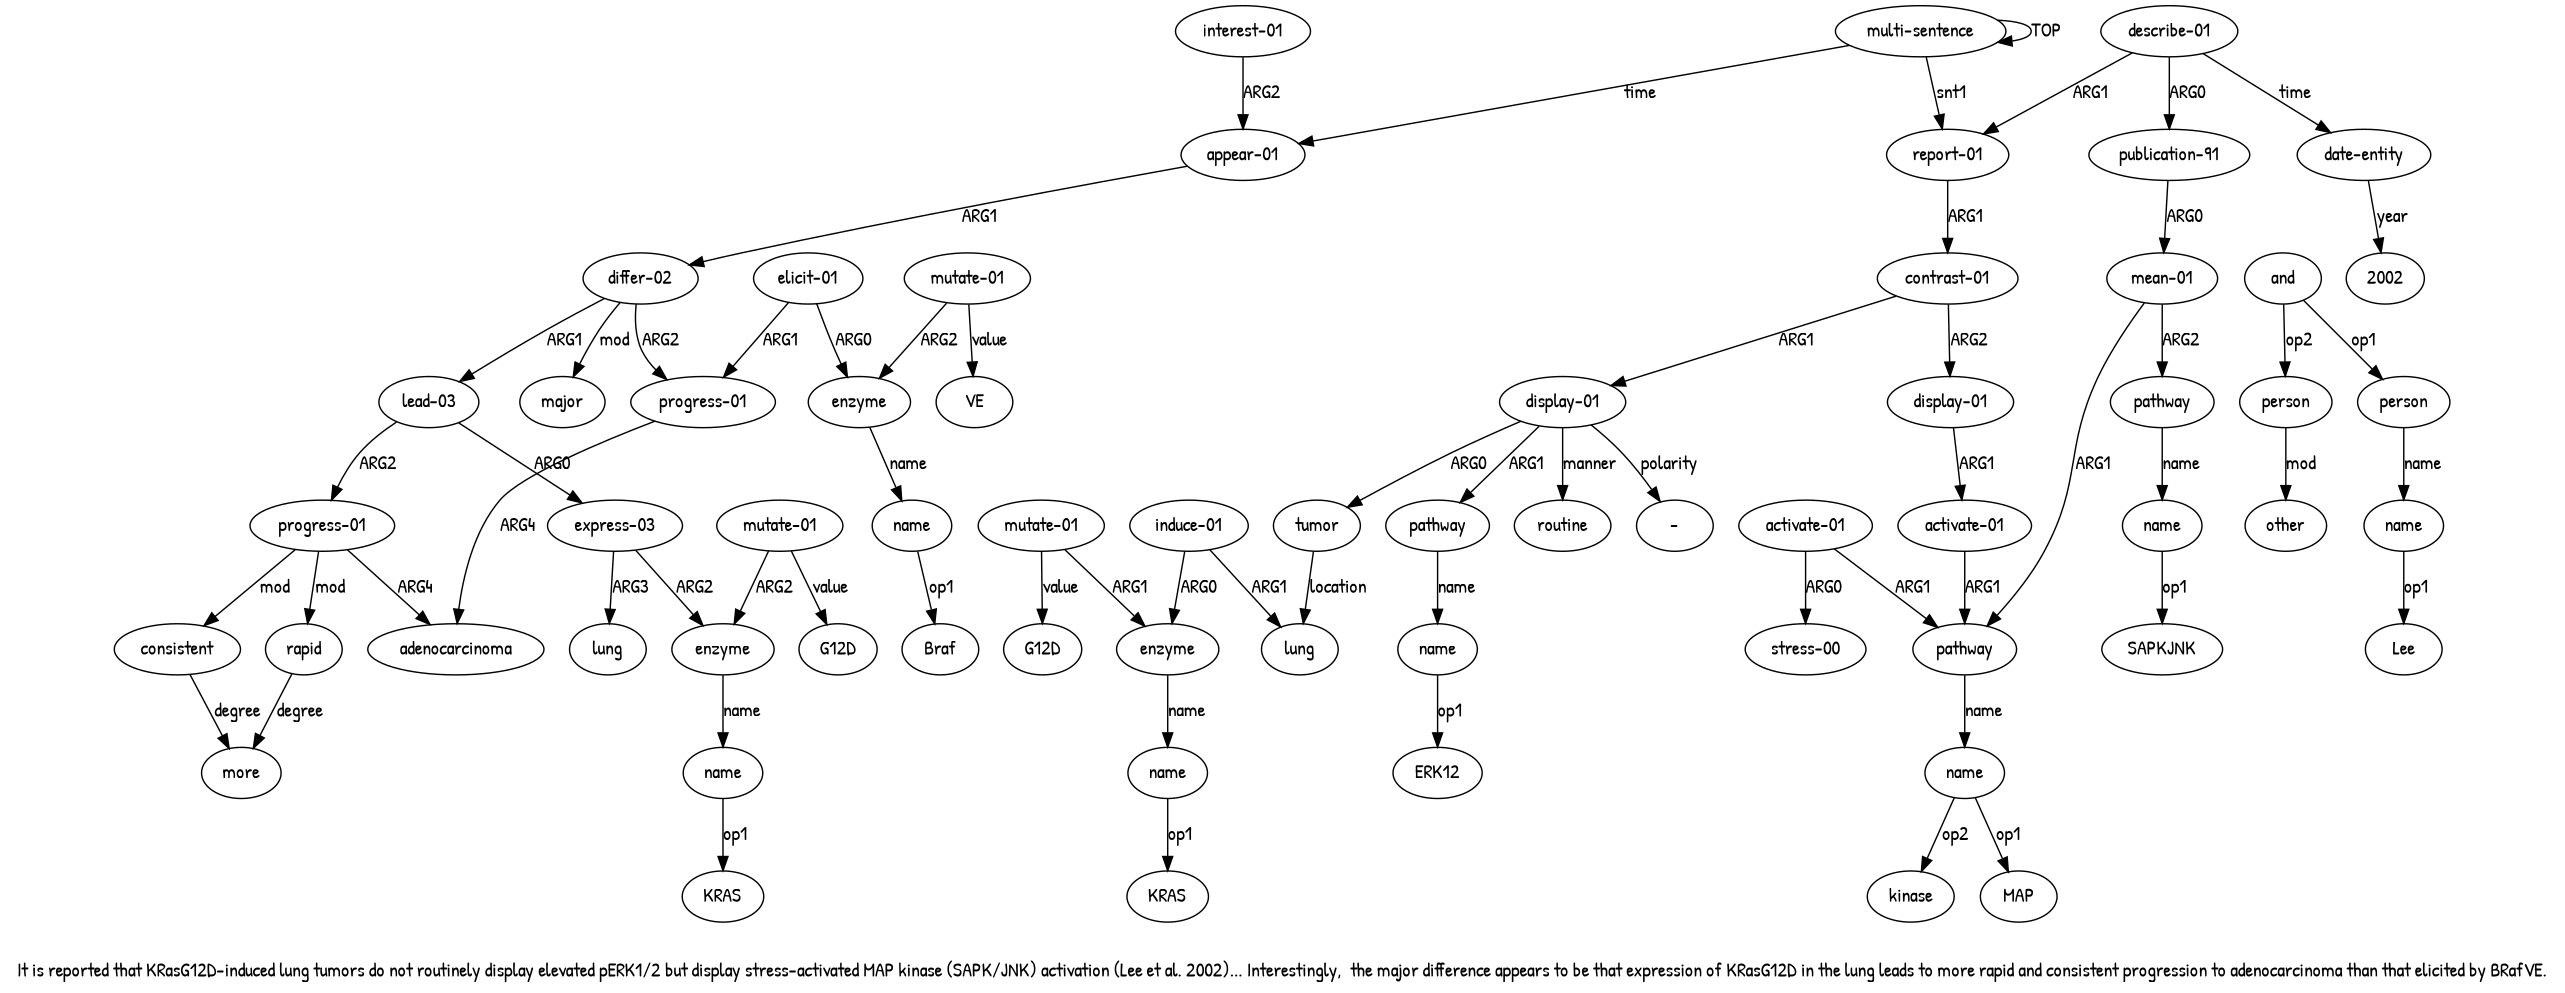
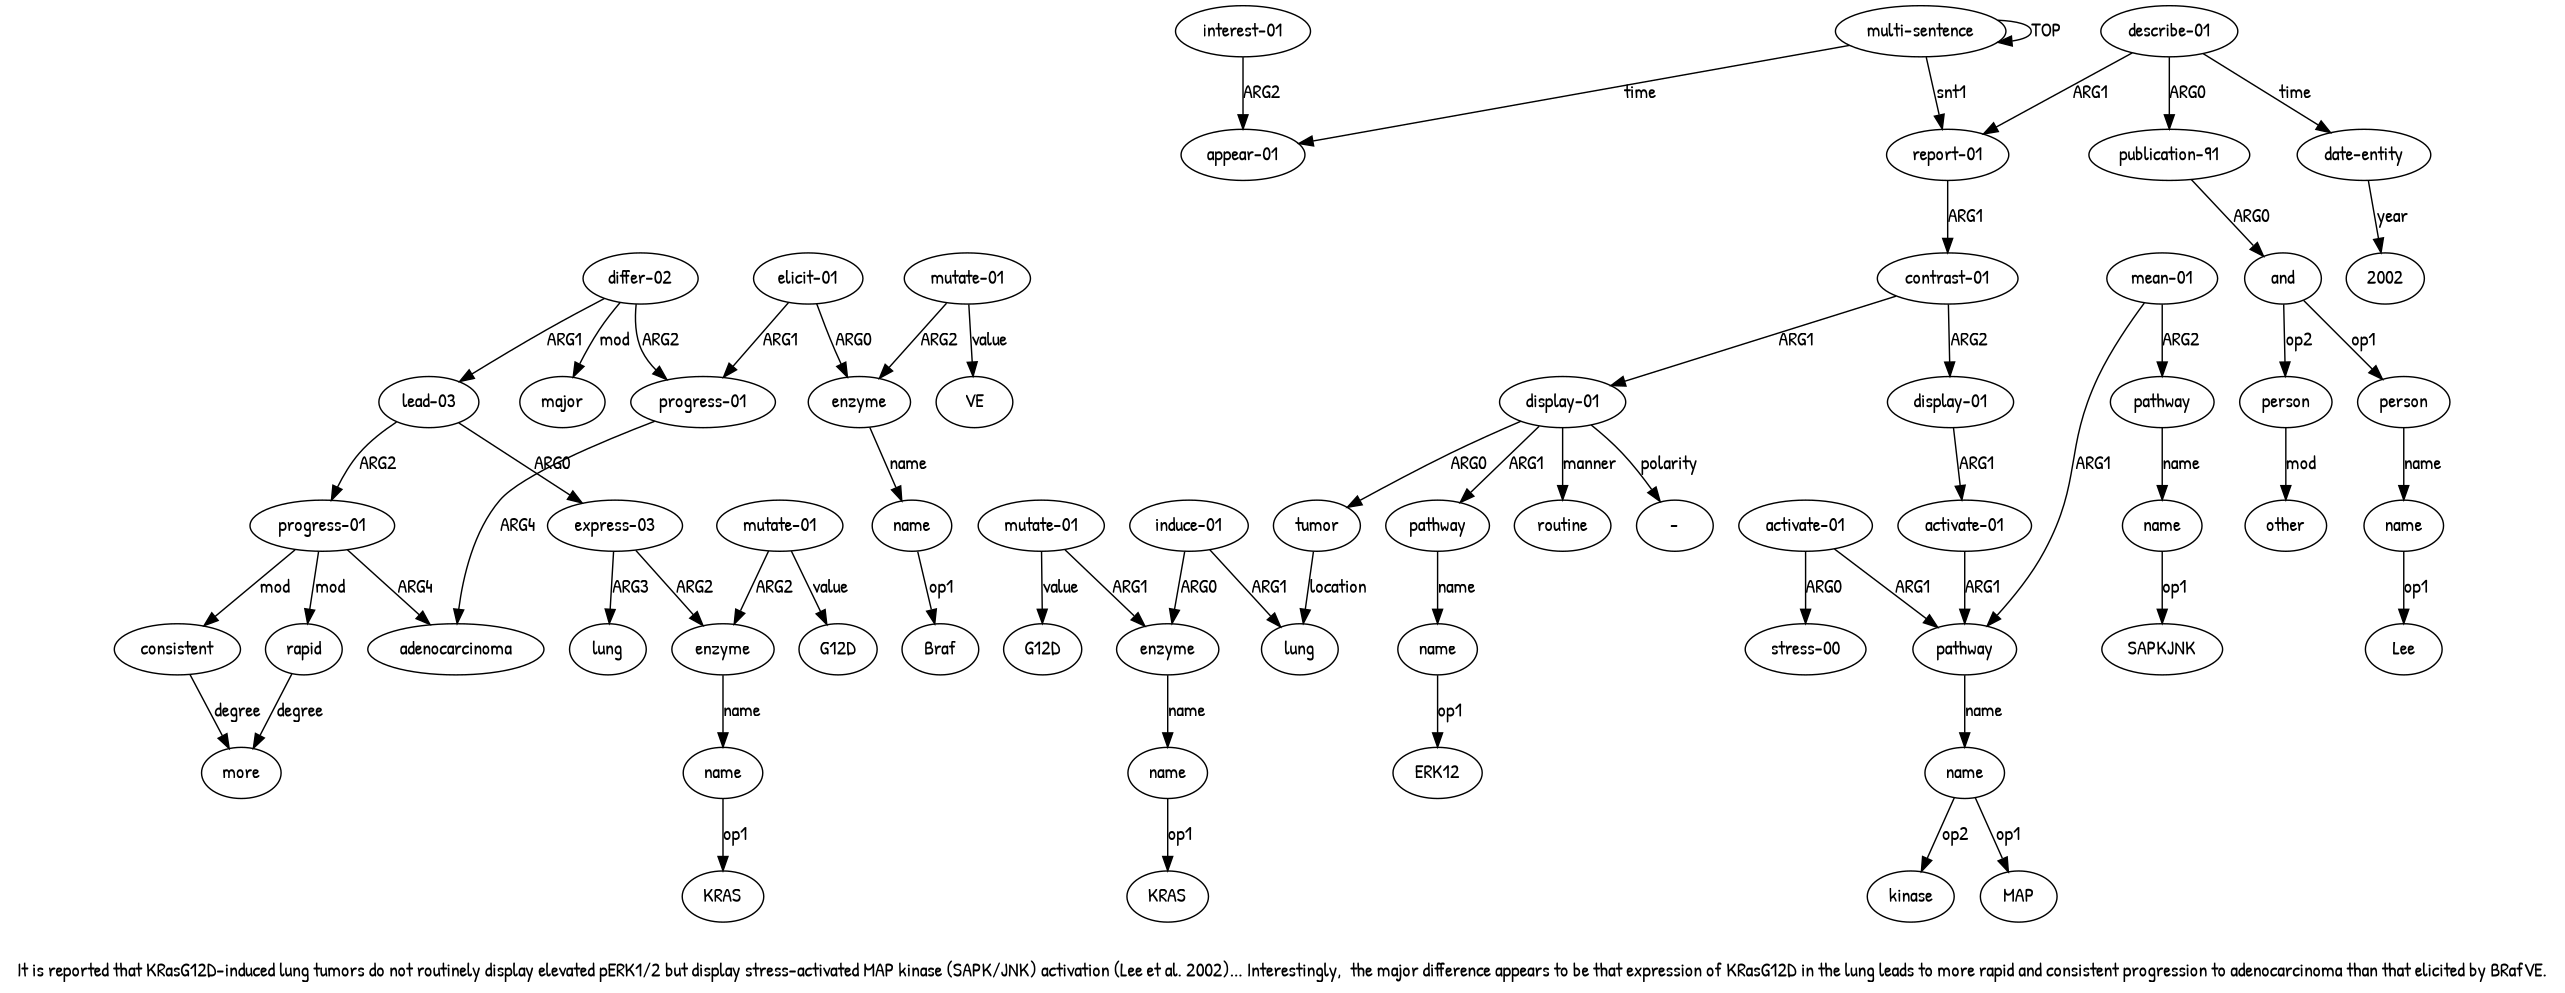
edge "publication-91" -> "mean-01": now "publication-91" -> "and"
edge "appear-01" -> "differ-02": removed, label "ARG1"
